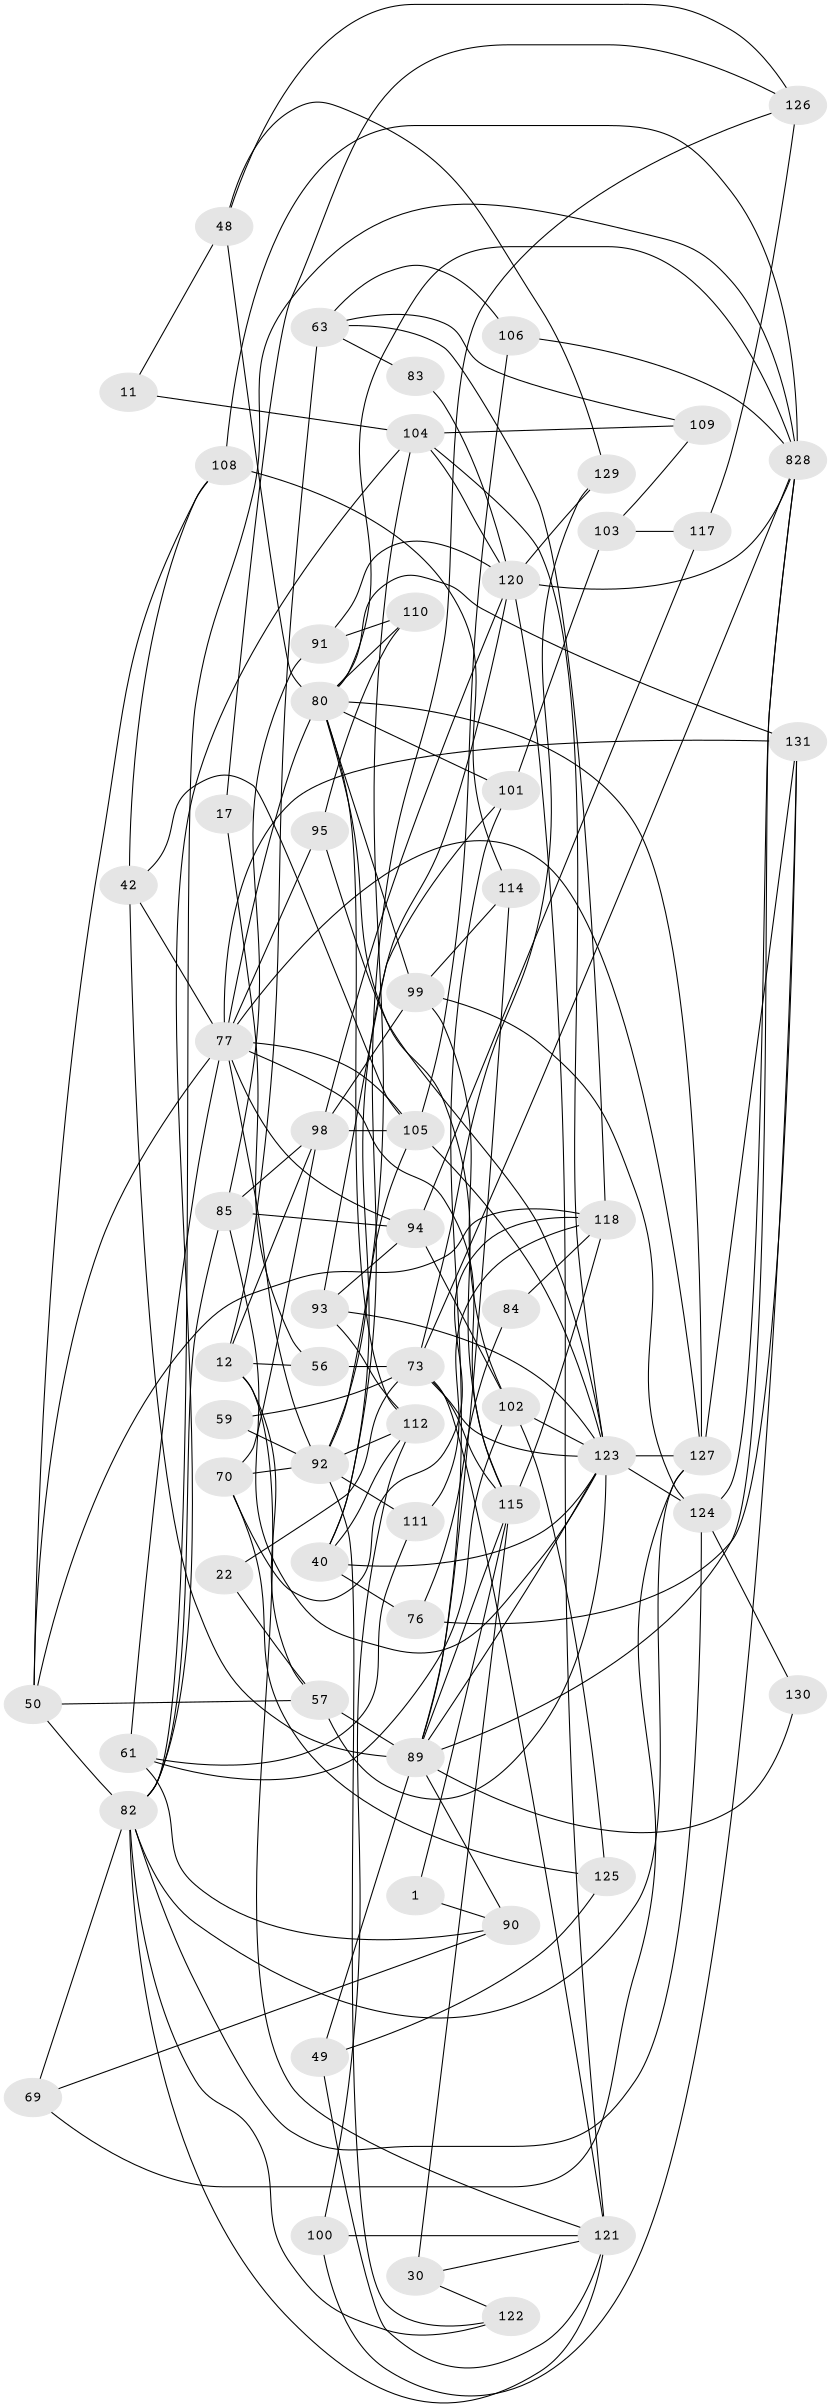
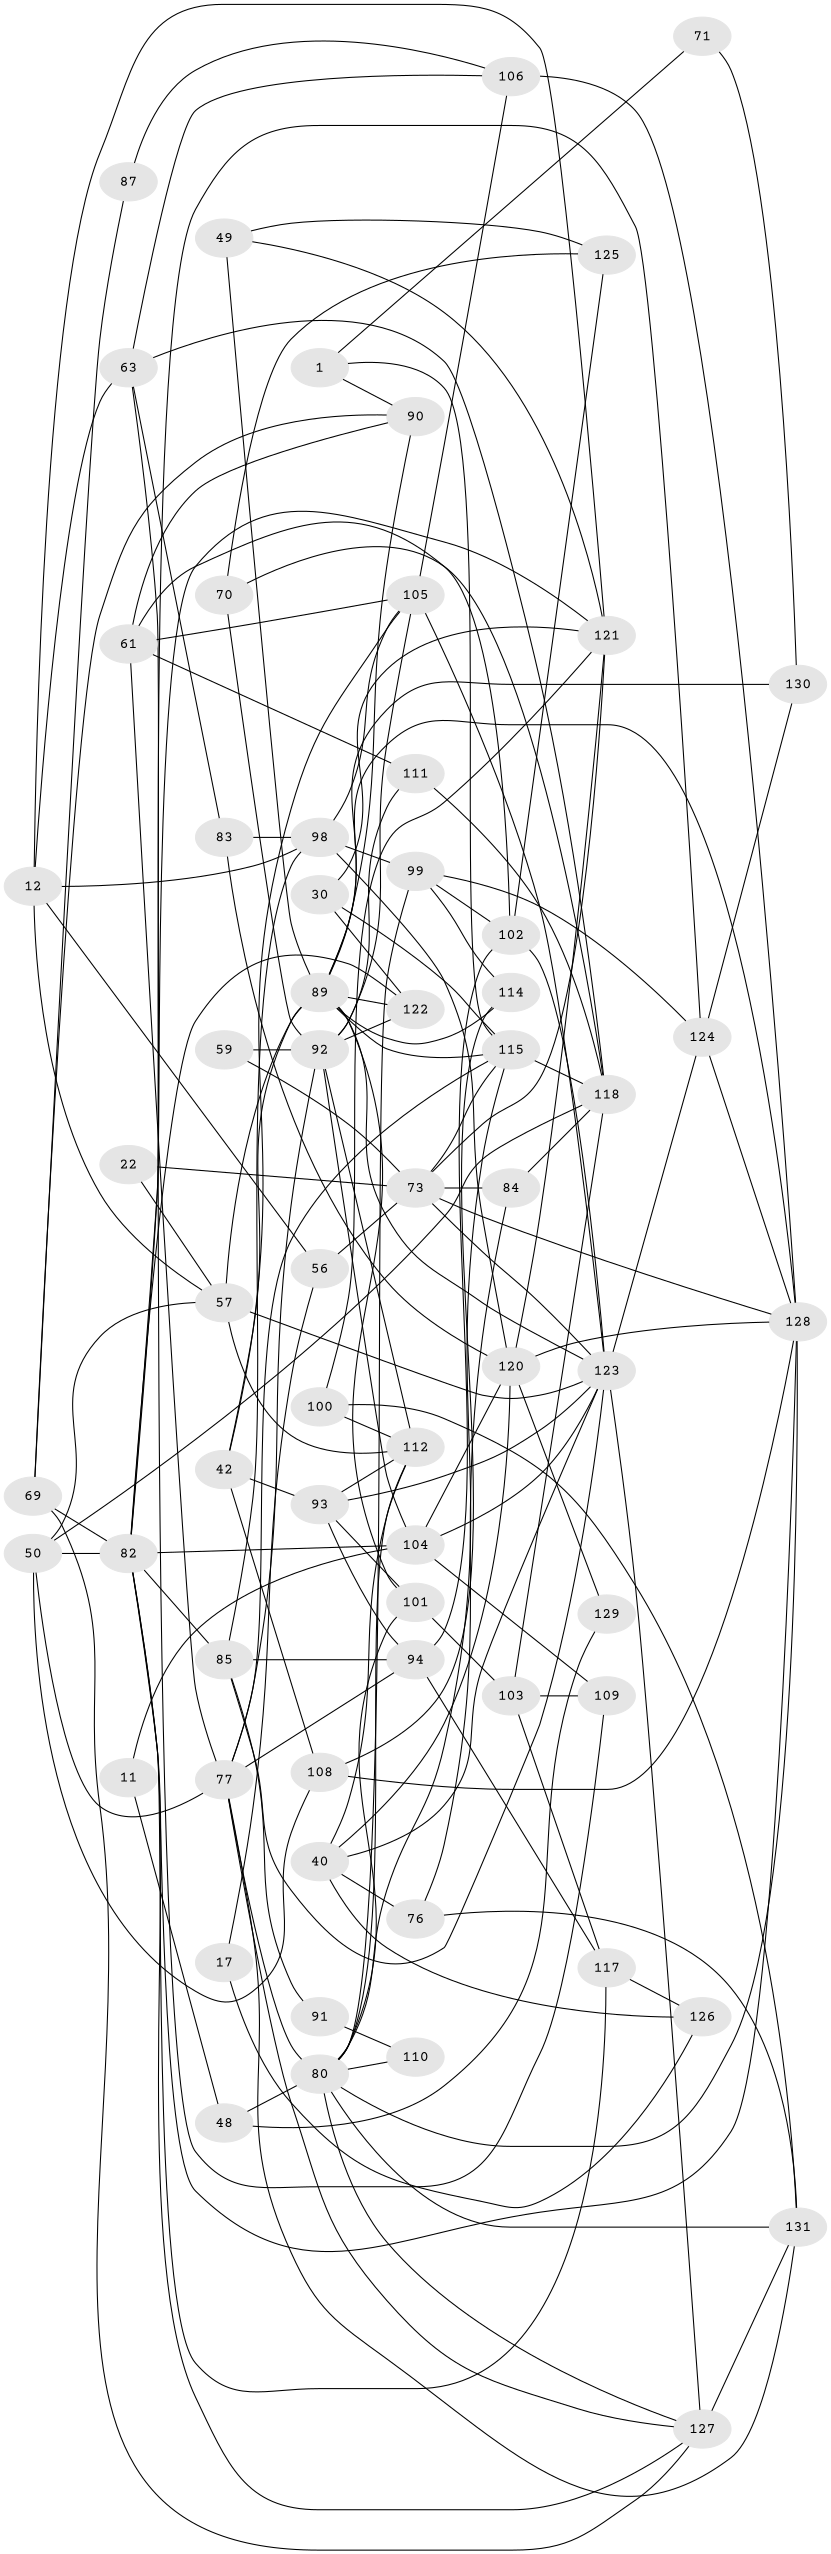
edge "126" -- "48": removed
node "71": added
node "87": added
node "828": label "828" -> "128"
edge "120" -- "91": removed
node "95": removed
edge "129" -- "73": now "84" -- "73"
edge "42" -- "77": now "42" -- "93"
edge "89" -- "122": added
edge "77" -- "105": now "61" -- "105"
edge "98" -- "70": now "98" -- "83"
edge "118" -- "103": added
edge "57" -- "112": added
edge "82" -- "117": added
